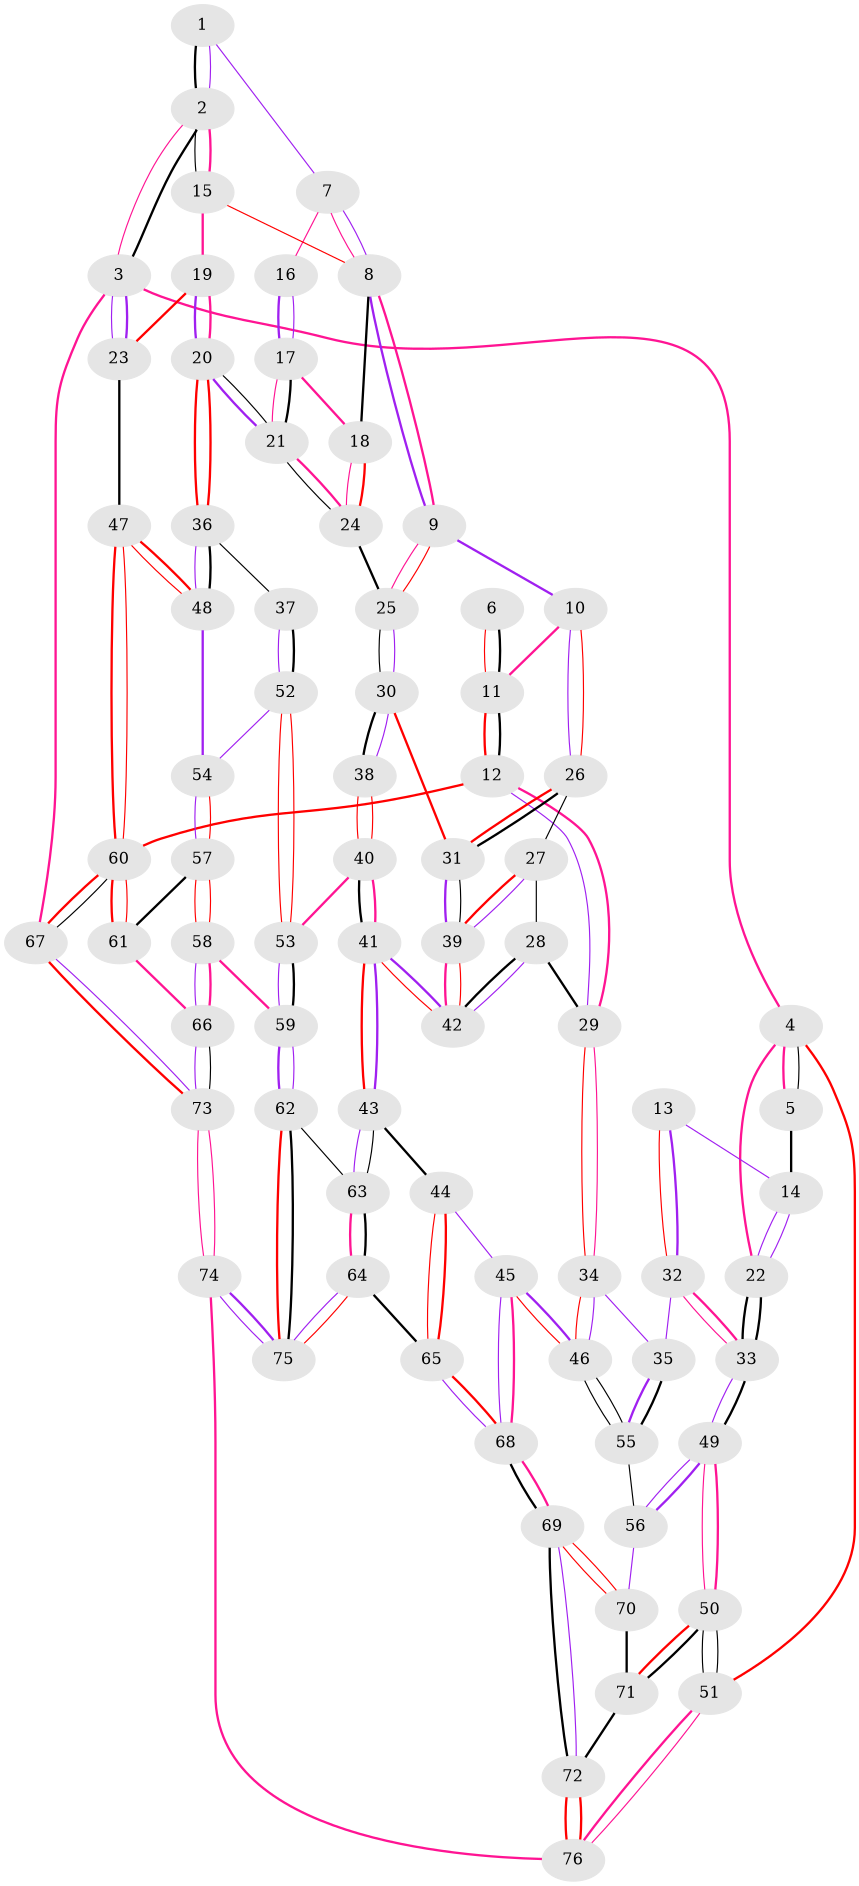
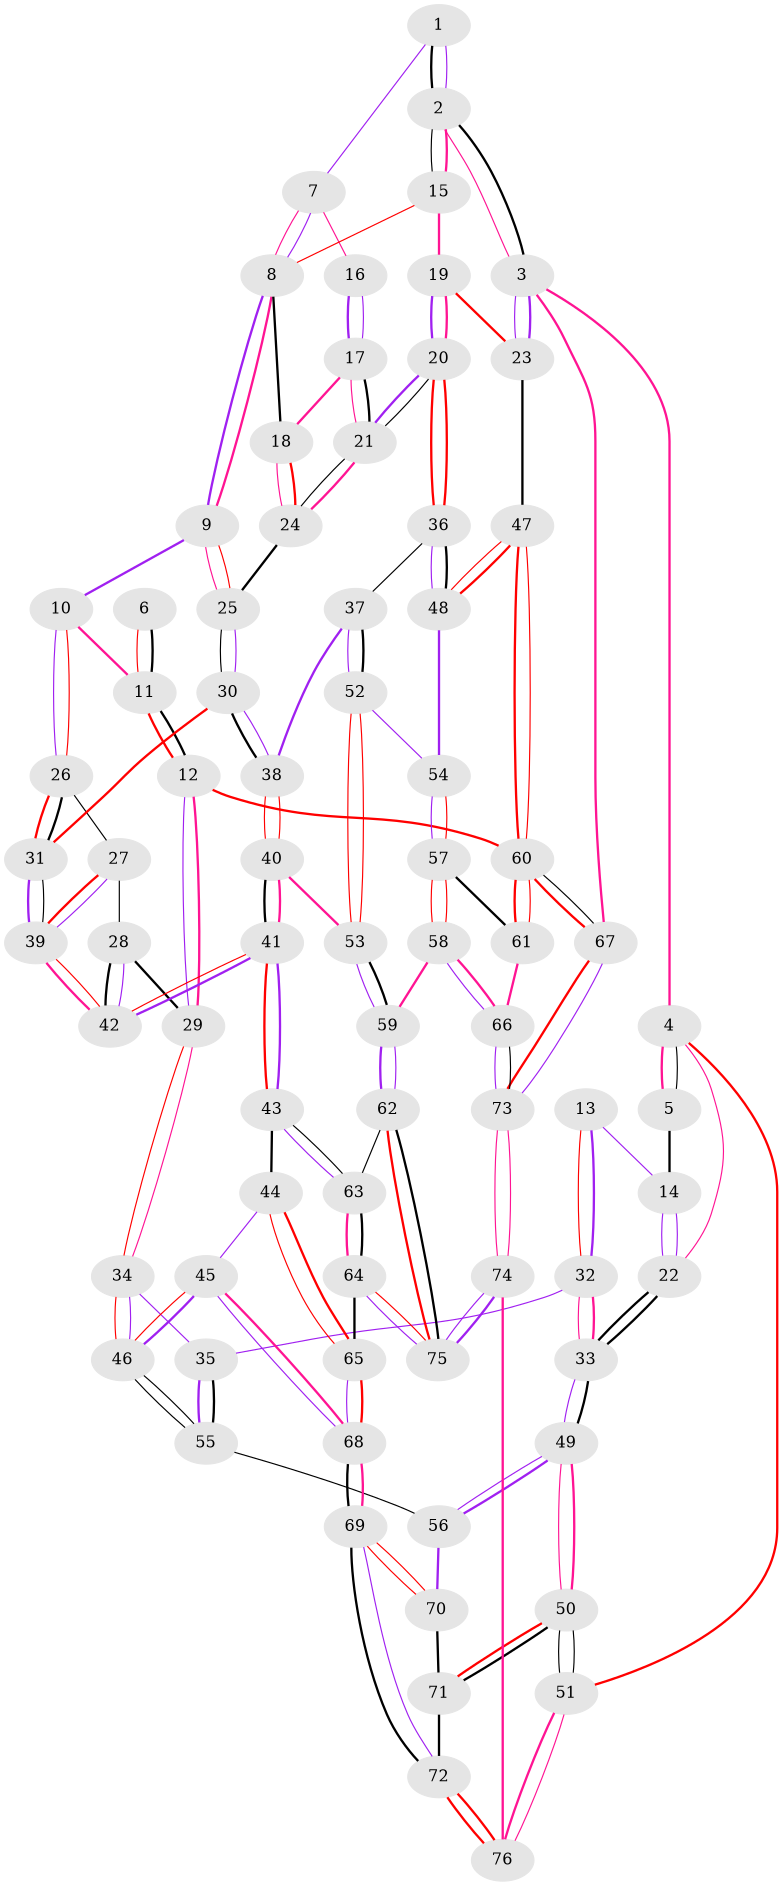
edge "37" -- "38": added
edge "4" -- "22": style bold -> solid
edge "56" -- "70": style solid -> bold
